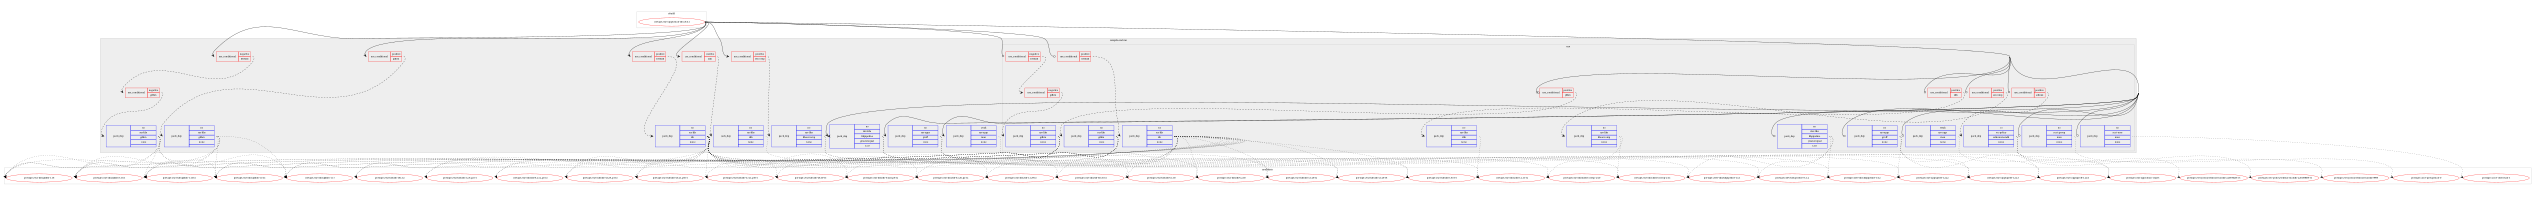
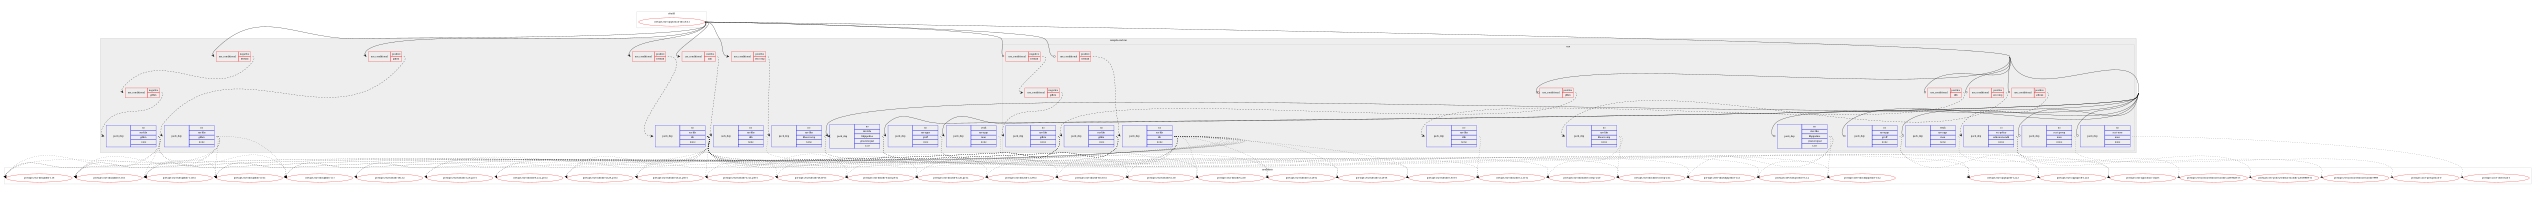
node "portage://sys-apps/groff-1.22.2": removed
